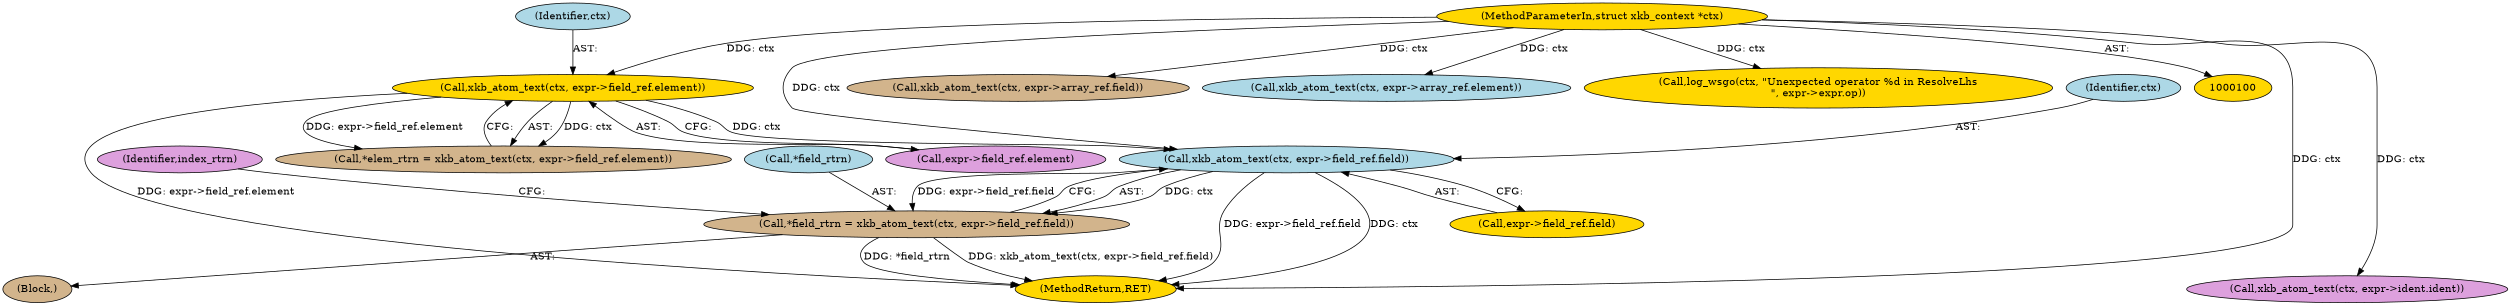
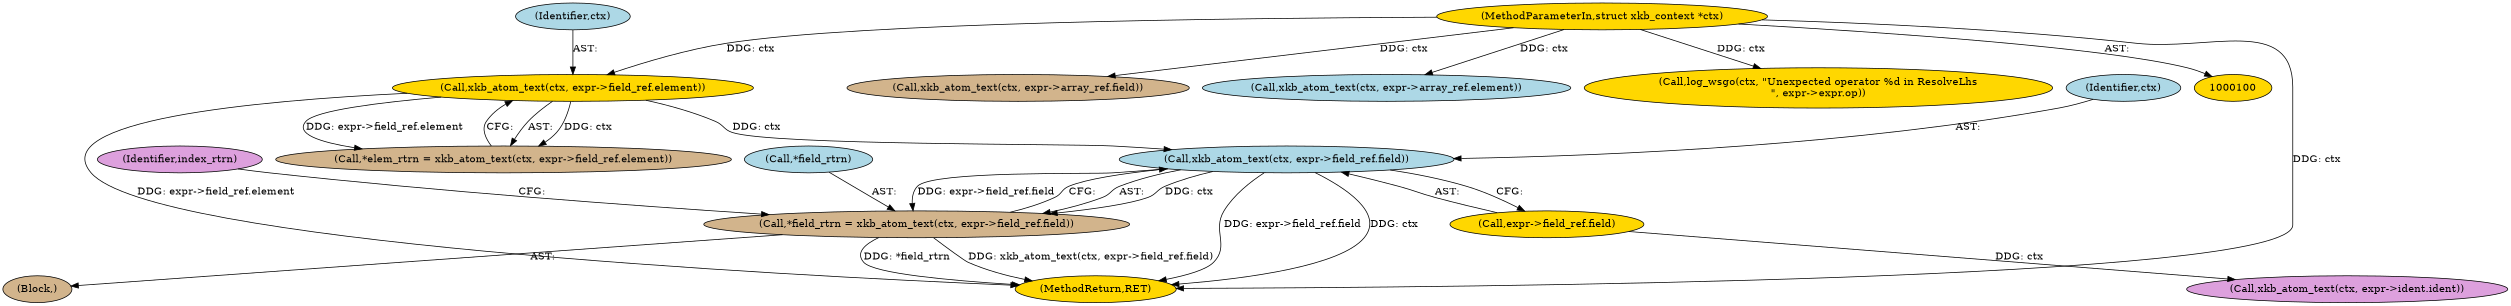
edge "(MethodParameterIn,struct xkb_context *ctx)" -> "(Call,xkb_atom_text(ctx, expr->ident.ident))": now "(Call,expr->field_ref.field)" -> "(Call,xkb_atom_text(ctx, expr->ident.ident))"
edge "(MethodParameterIn,struct xkb_context *ctx)" -> "(Call,xkb_atom_text(ctx, expr->field_ref.field))": removed, label "DDG: ctx"
node "(Call,expr->field_ref.element)": removed
